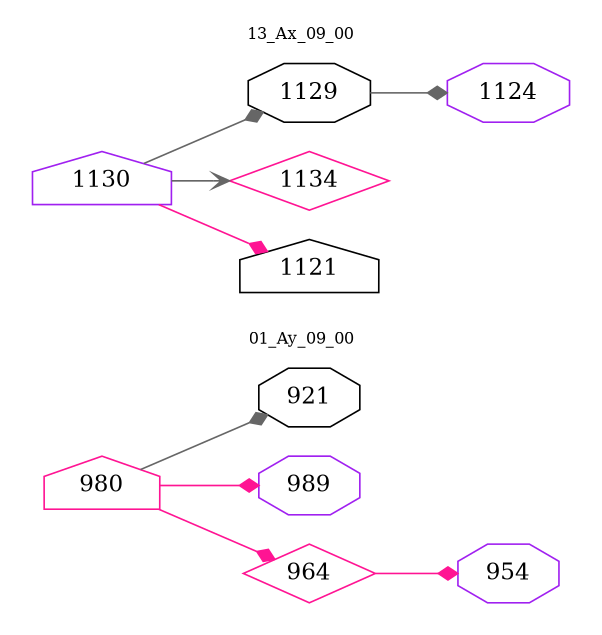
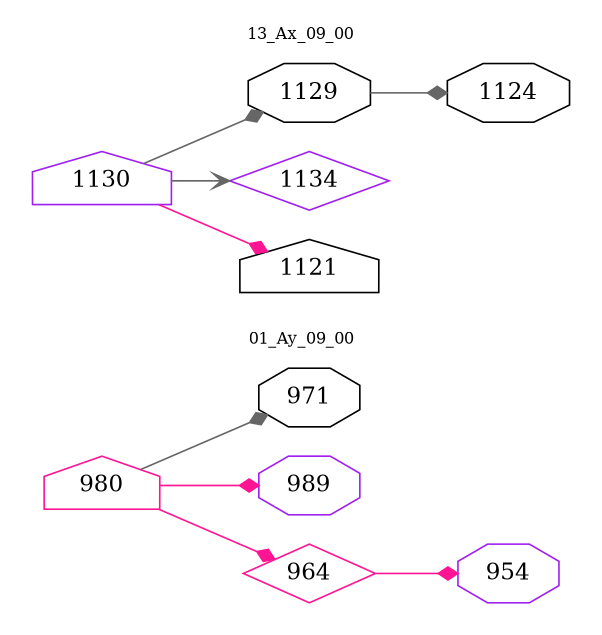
node "1124": color purple -> black
node "1134": color deeppink -> purple
node "921": label "921" -> "971"
